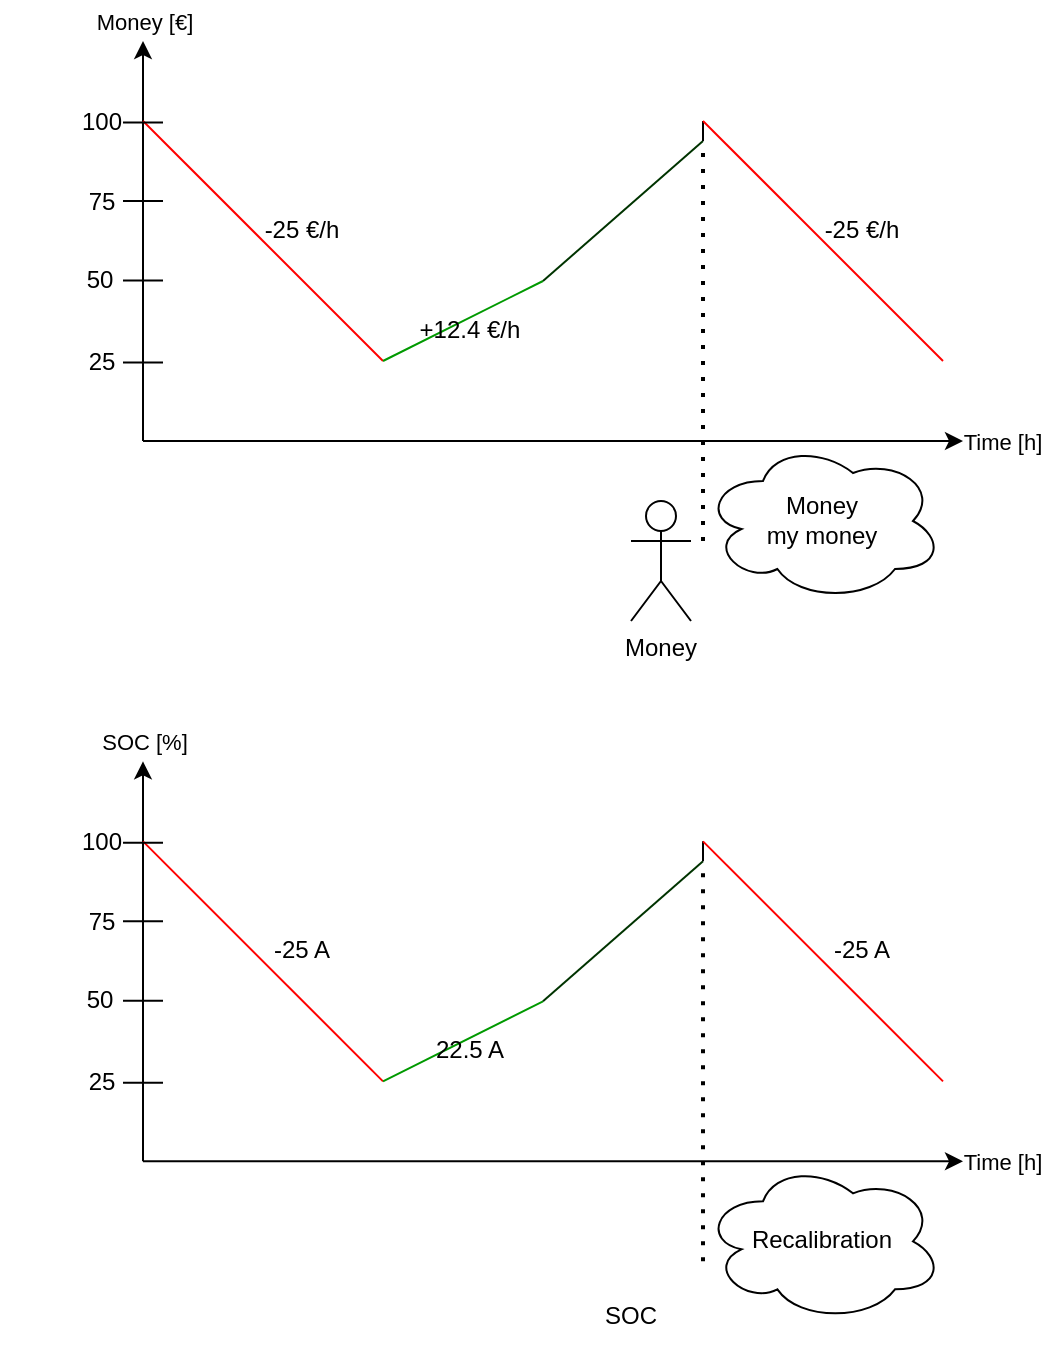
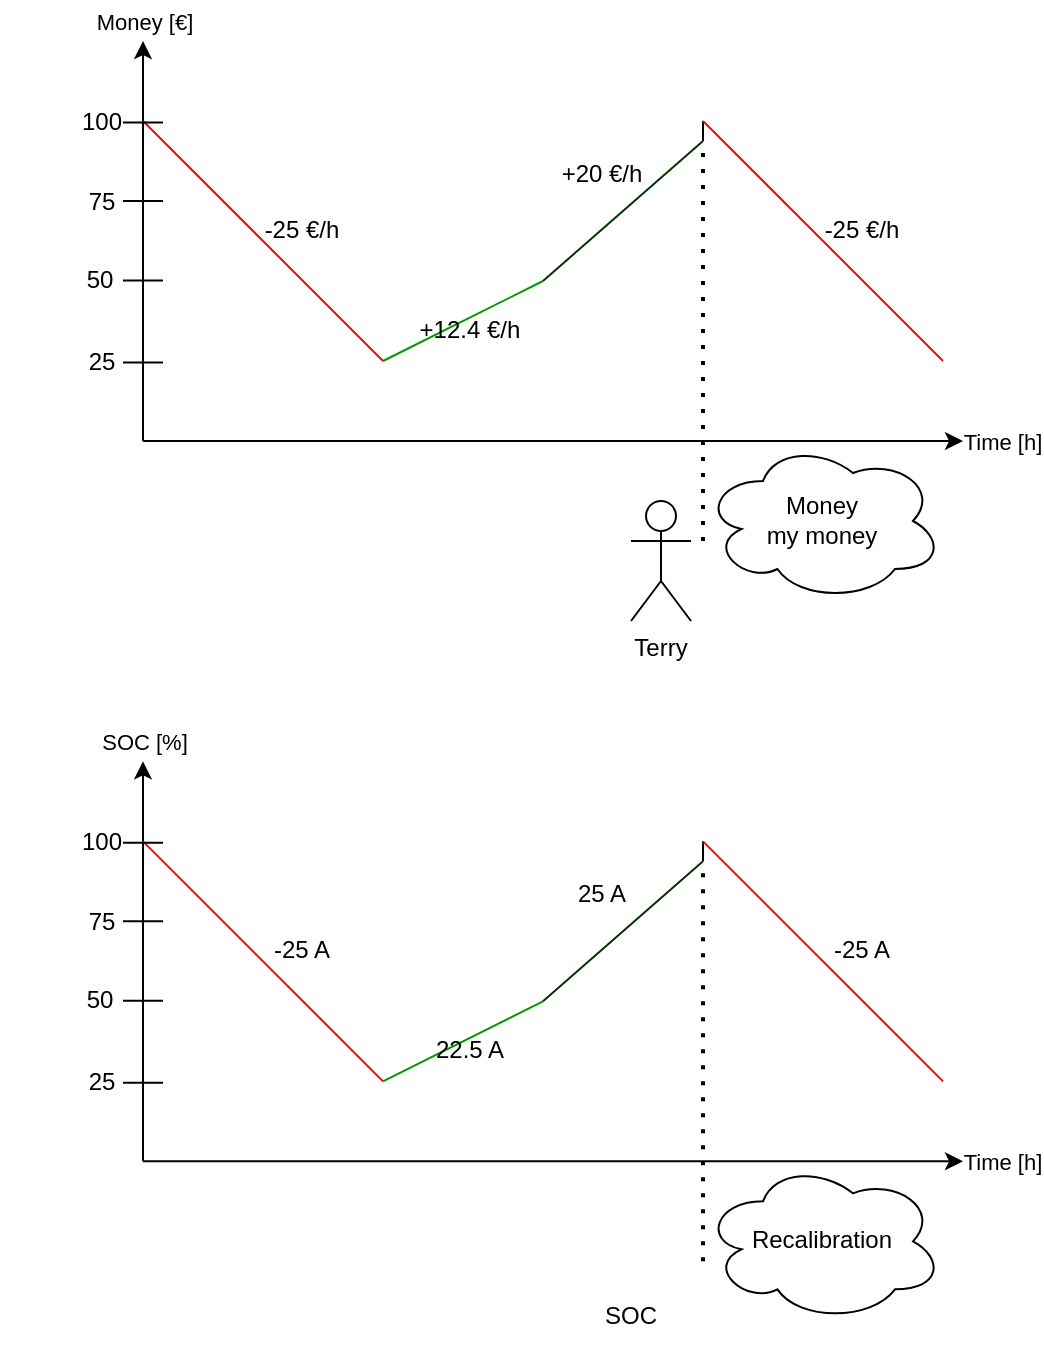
node "+20 €/h": added
node "Money": label "Money" -> "Terry"
node "25 A": added
